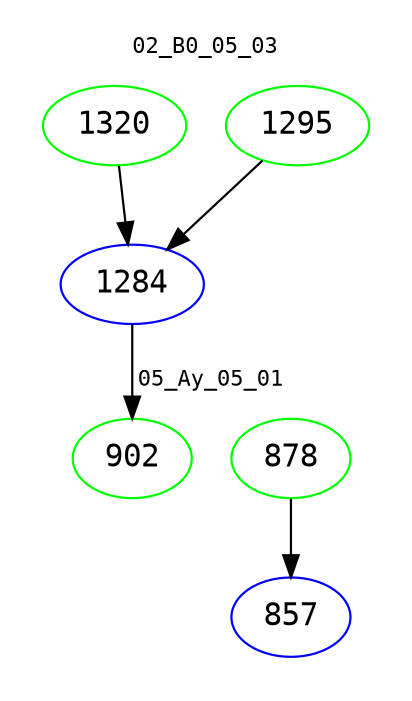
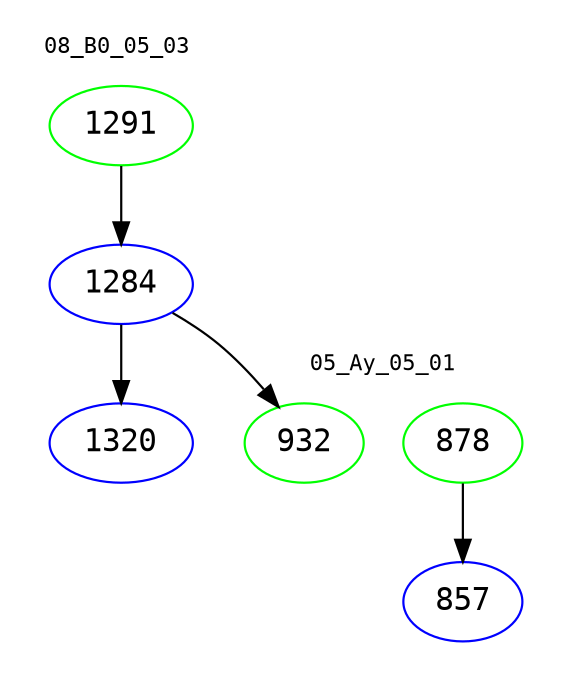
cluster "02_B0_05_03": label "02_B0_05_03" -> "08_B0_05_03"
node "1320": color green -> blue
node "1295": label "1295" -> "1291"
edge "1320" -> "1284": reversed
node "902": label "902" -> "932"
